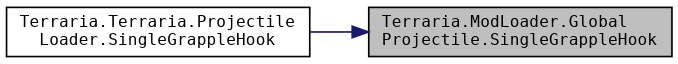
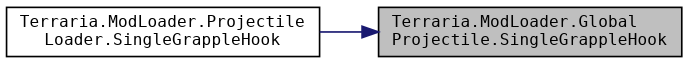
node "Terraria.Terraria.Projectile Loader.SingleGrappleHook": label "Terraria.Terraria.Projectile Loader.SingleGrappleHook" -> "Terraria.ModLoader.Projectile Loader.SingleGrappleHook"
